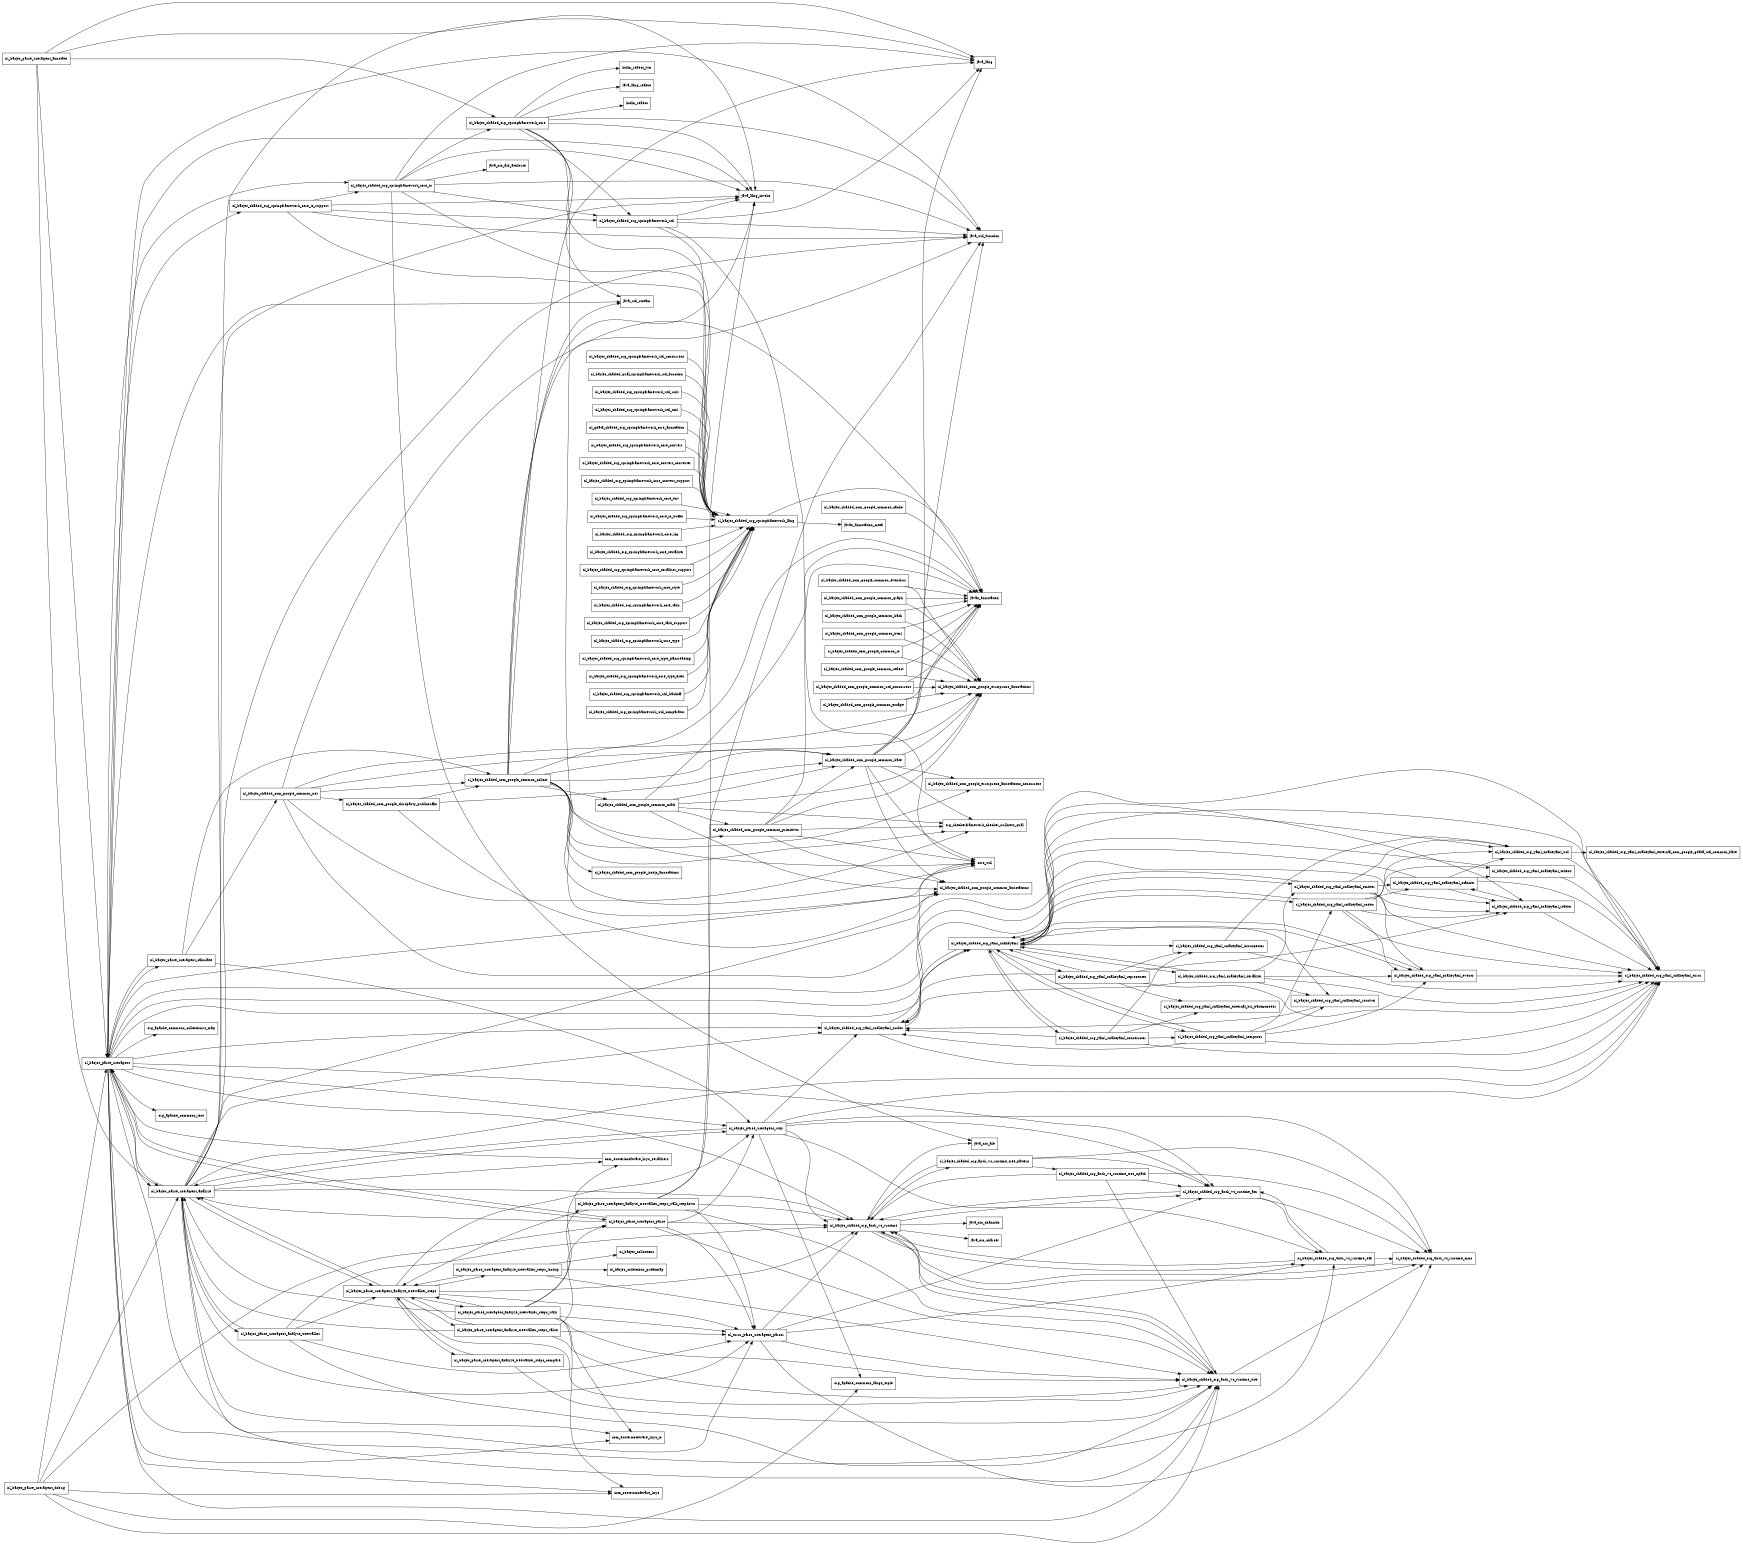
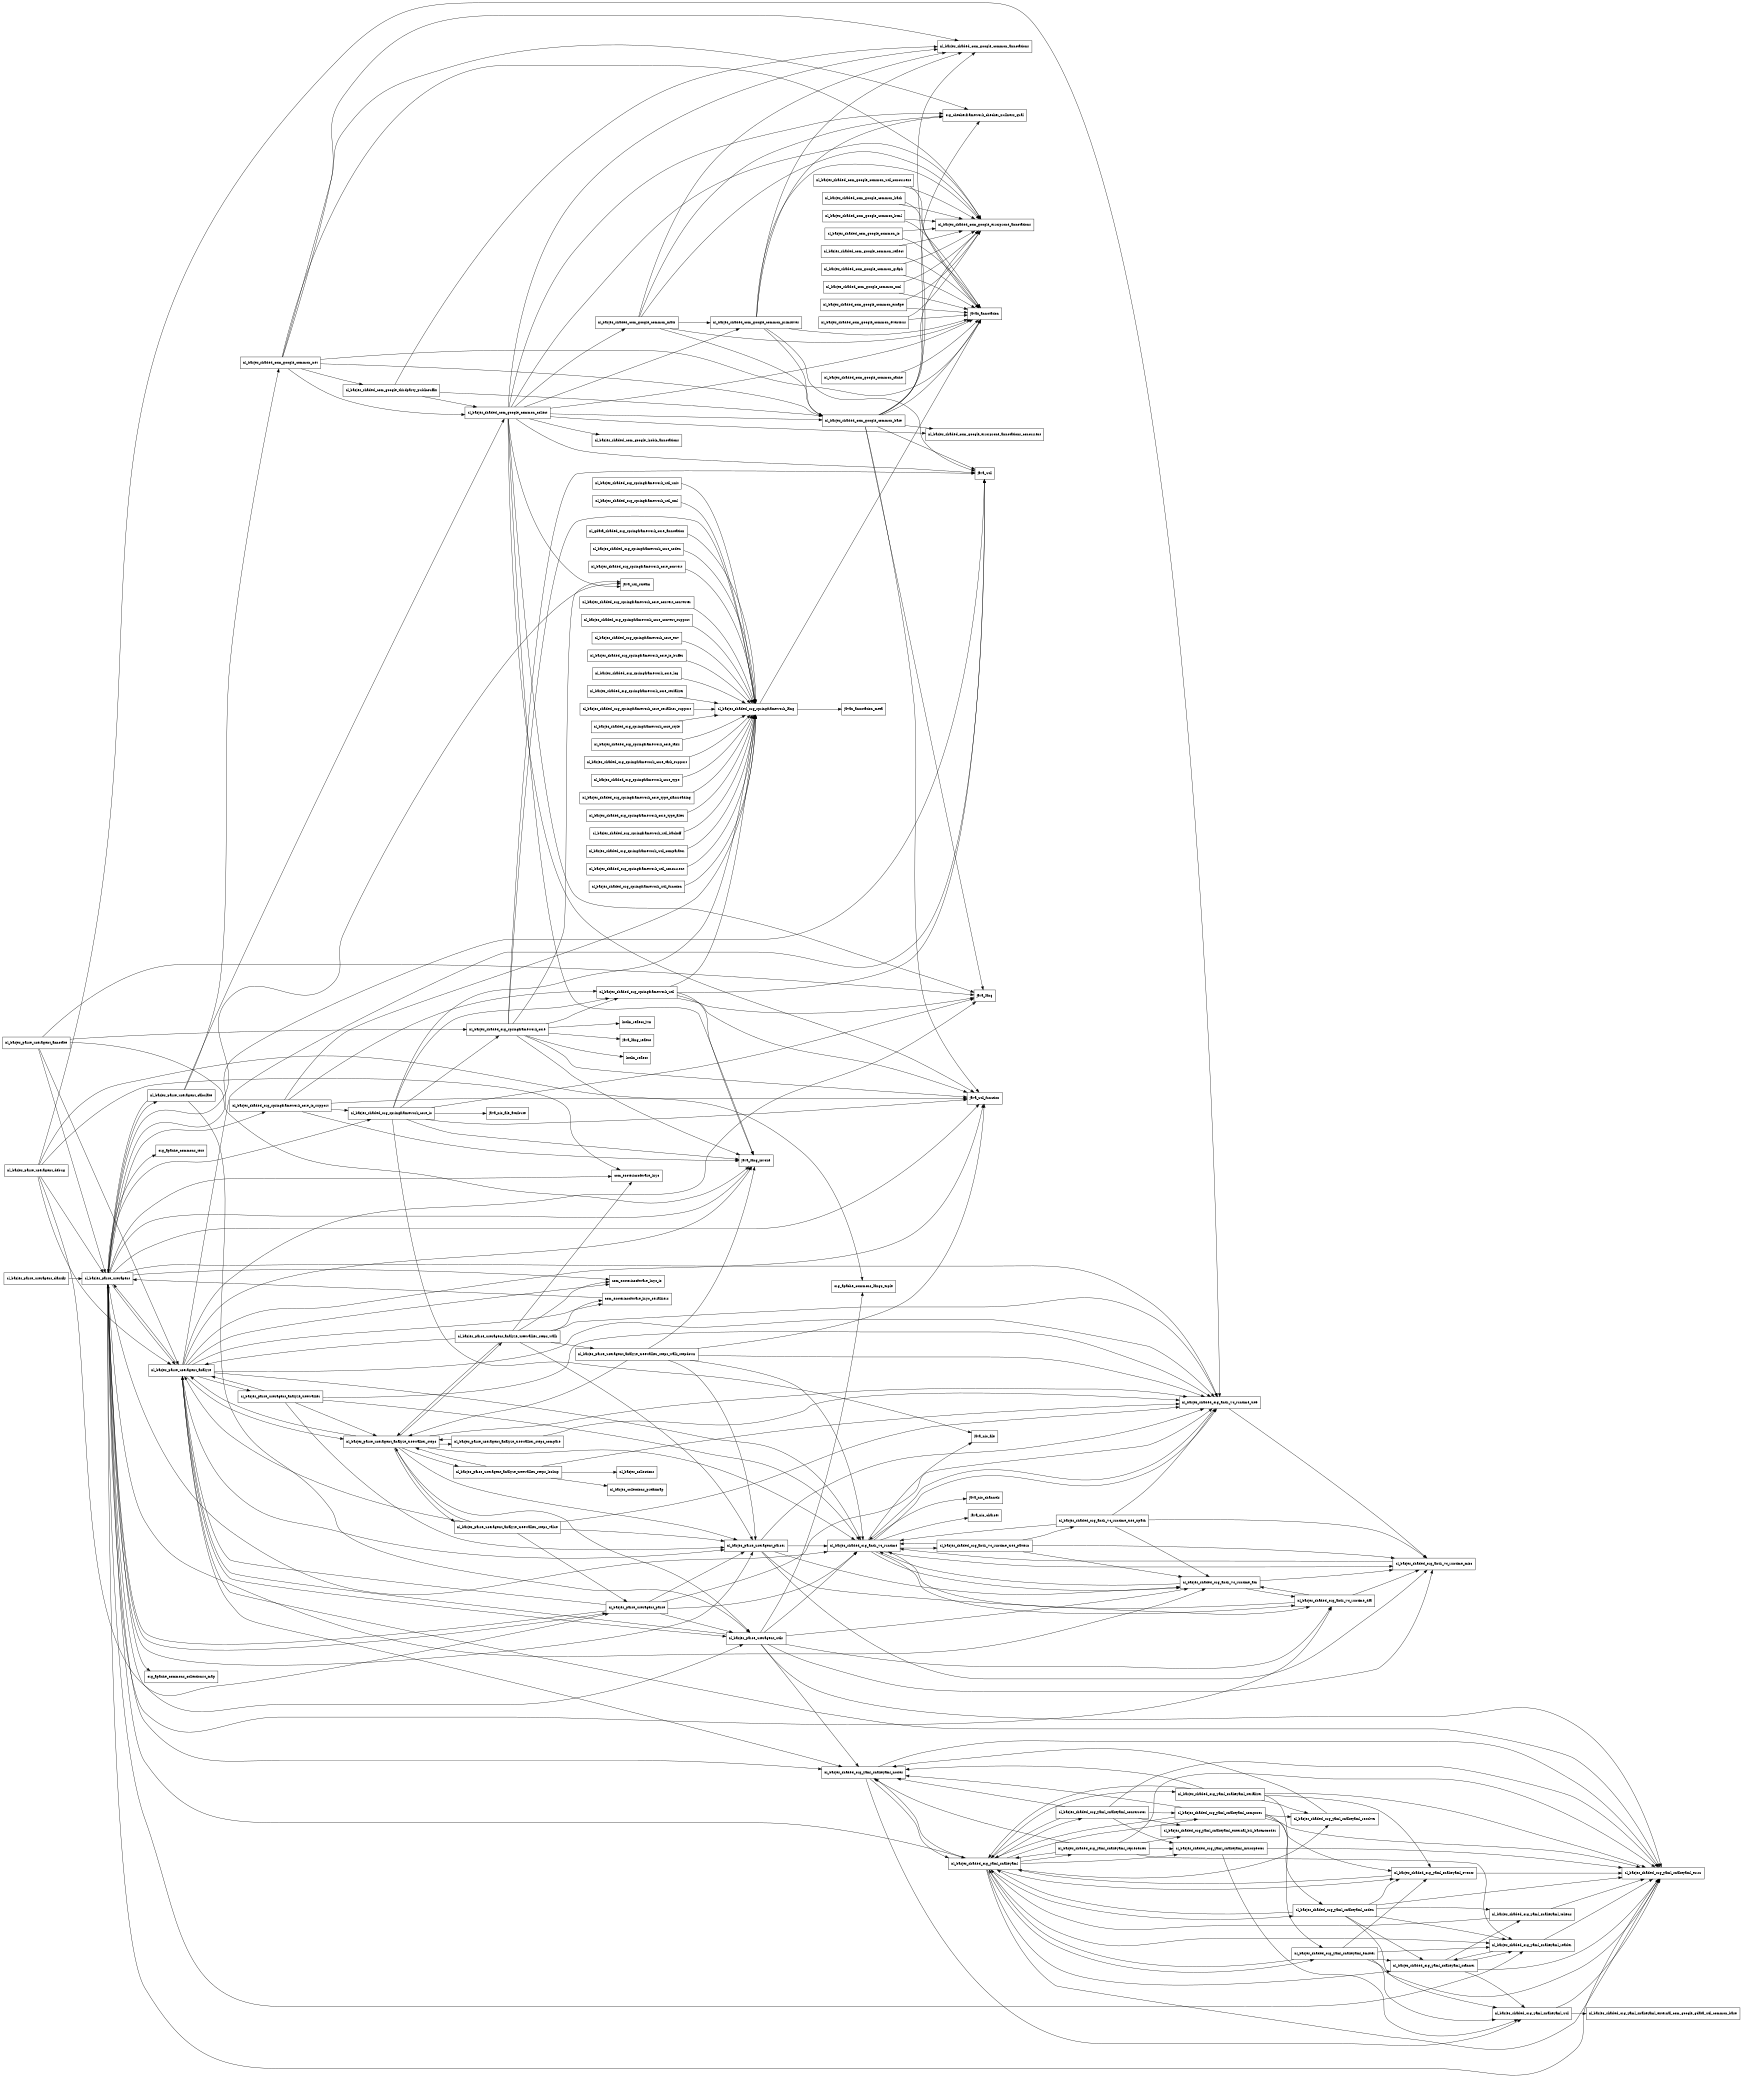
node "nl_basjes_shaded_com_google_common_xml": added
node "nl_basjes_shaded_qual_springframework_util_function": label "nl_basjes_shaded_qual_springframework_util_function" -> "nl_basjes_shaded_org_springframework_util_function"
node "nl_basjes_shaded_org_springframework_core_codec": added
edge "nl_basjes_shaded_org_yaml_snakeyaml_scanner" -> "nl_basjes_shaded_org_yaml_snakeyaml": reversed
node "core_util": label "core_util" -> "java_util"
node "nl_basjes_parse_useragent_classify": added
node "nl_error_parse_useragent_parser": label "nl_error_parse_useragent_parser" -> "nl_basjes_parse_useragent_parser"
